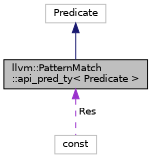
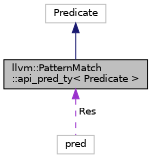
node "const": label "const" -> "pred"
